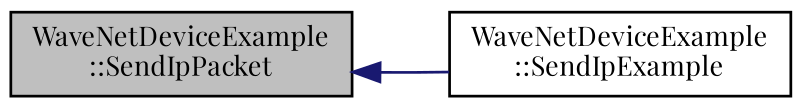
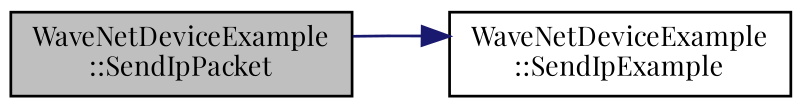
edge "WaveNetDeviceExample ::SendIpExample" -> "WaveNetDeviceExample ::SendIpPacket": reversed
